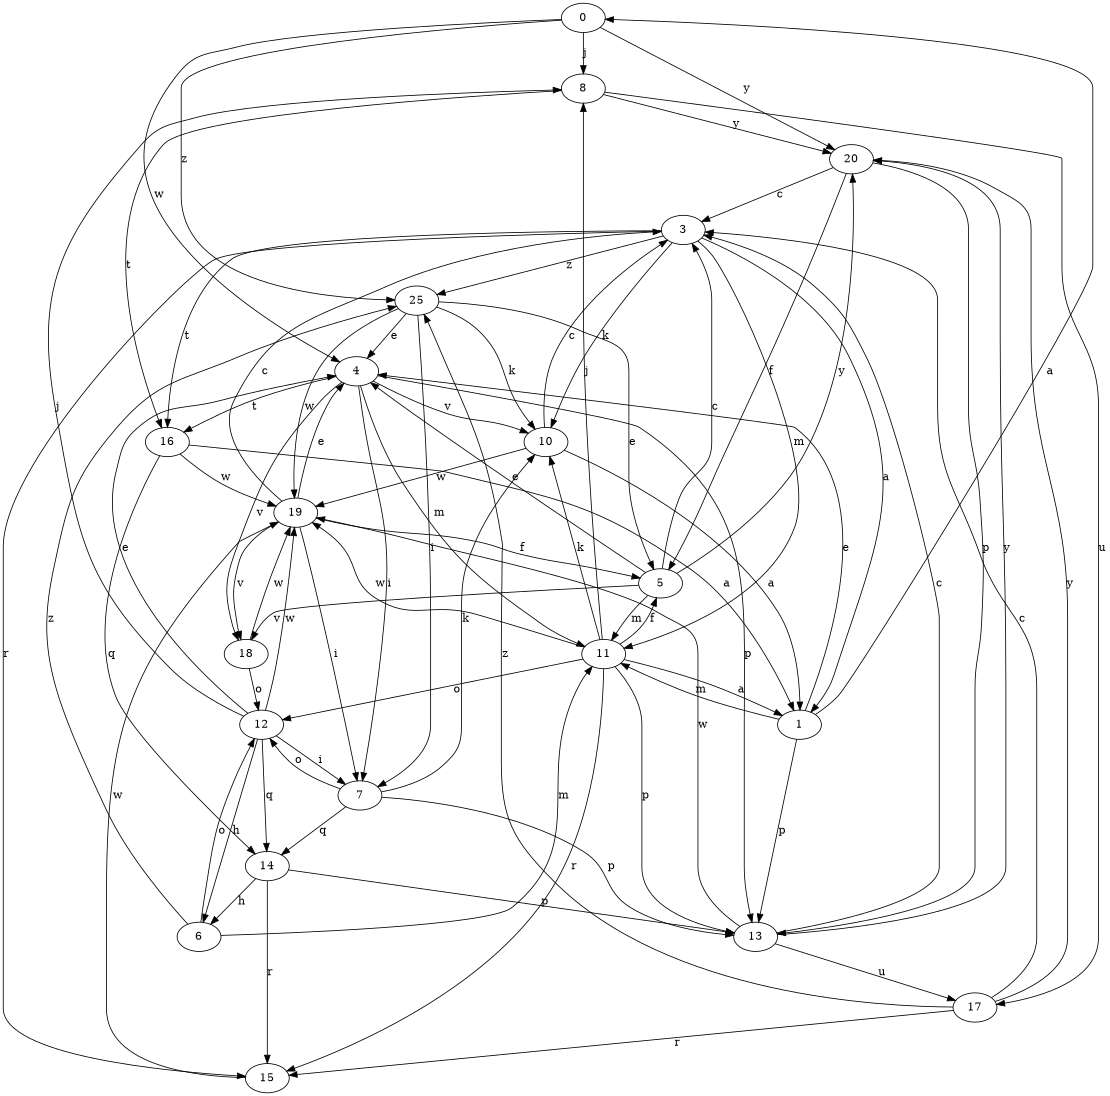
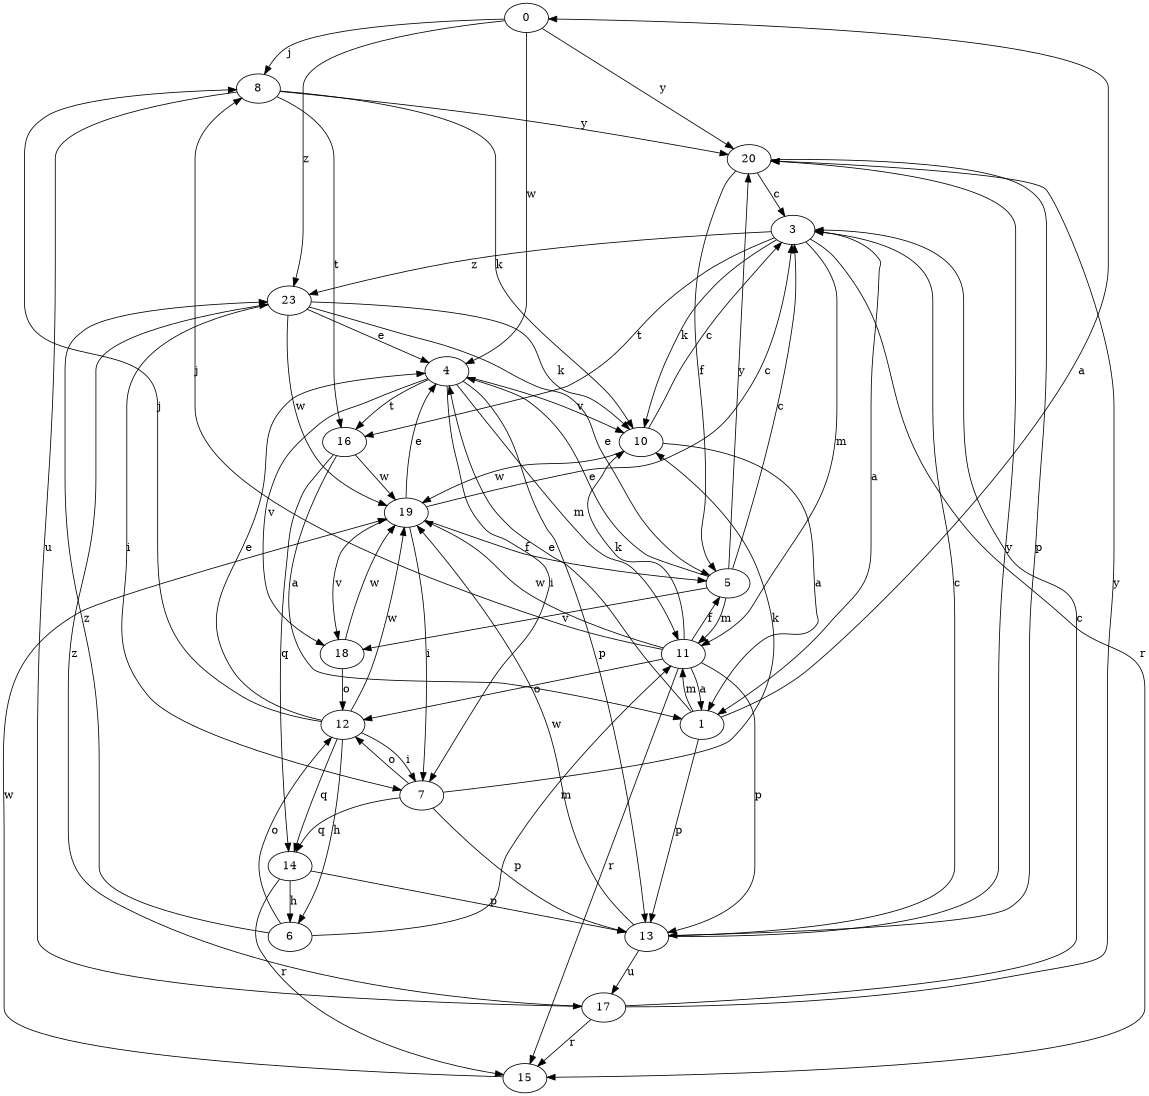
edge "8" -> "10": added, label "k"
node "25": label "25" -> "23"
